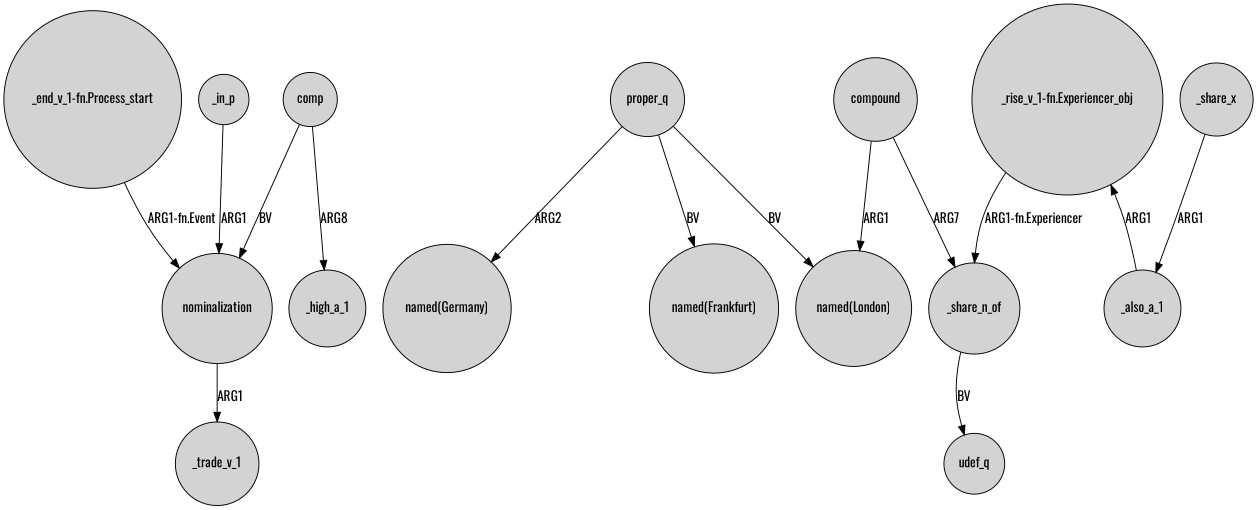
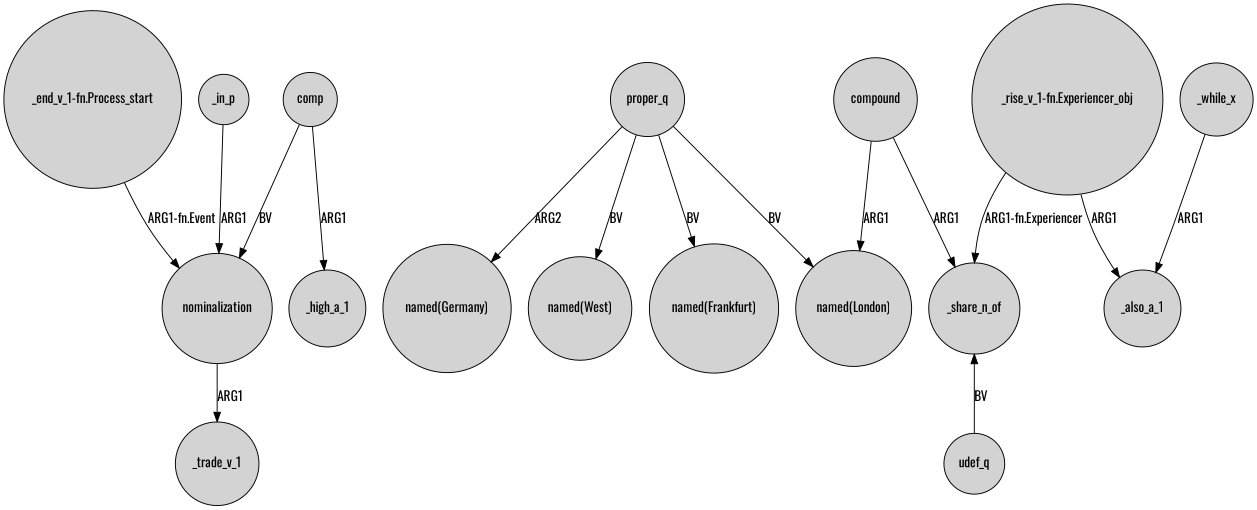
node "_share_x": label "_share_x" -> "_while_x"
edge "comp" -> "_high_a_1": label "ARG8" -> "ARG1"
edge "compound" -> "_share_n_of": label "ARG7" -> "ARG1"
edge "_also_a_1" -> "_rise_v_1-fn.Experiencer_obj": reversed
node "named(West)": added
edge "_share_n_of" -> "udef_q": reversed
